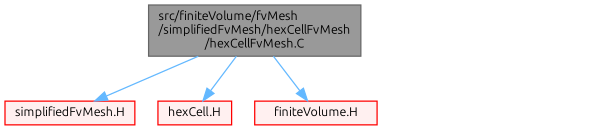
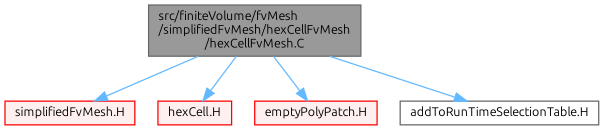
node "finiteVolume.H": label "finiteVolume.H" -> "emptyPolyPatch.H"
node "addToRunTimeSelectionTable.H": added
